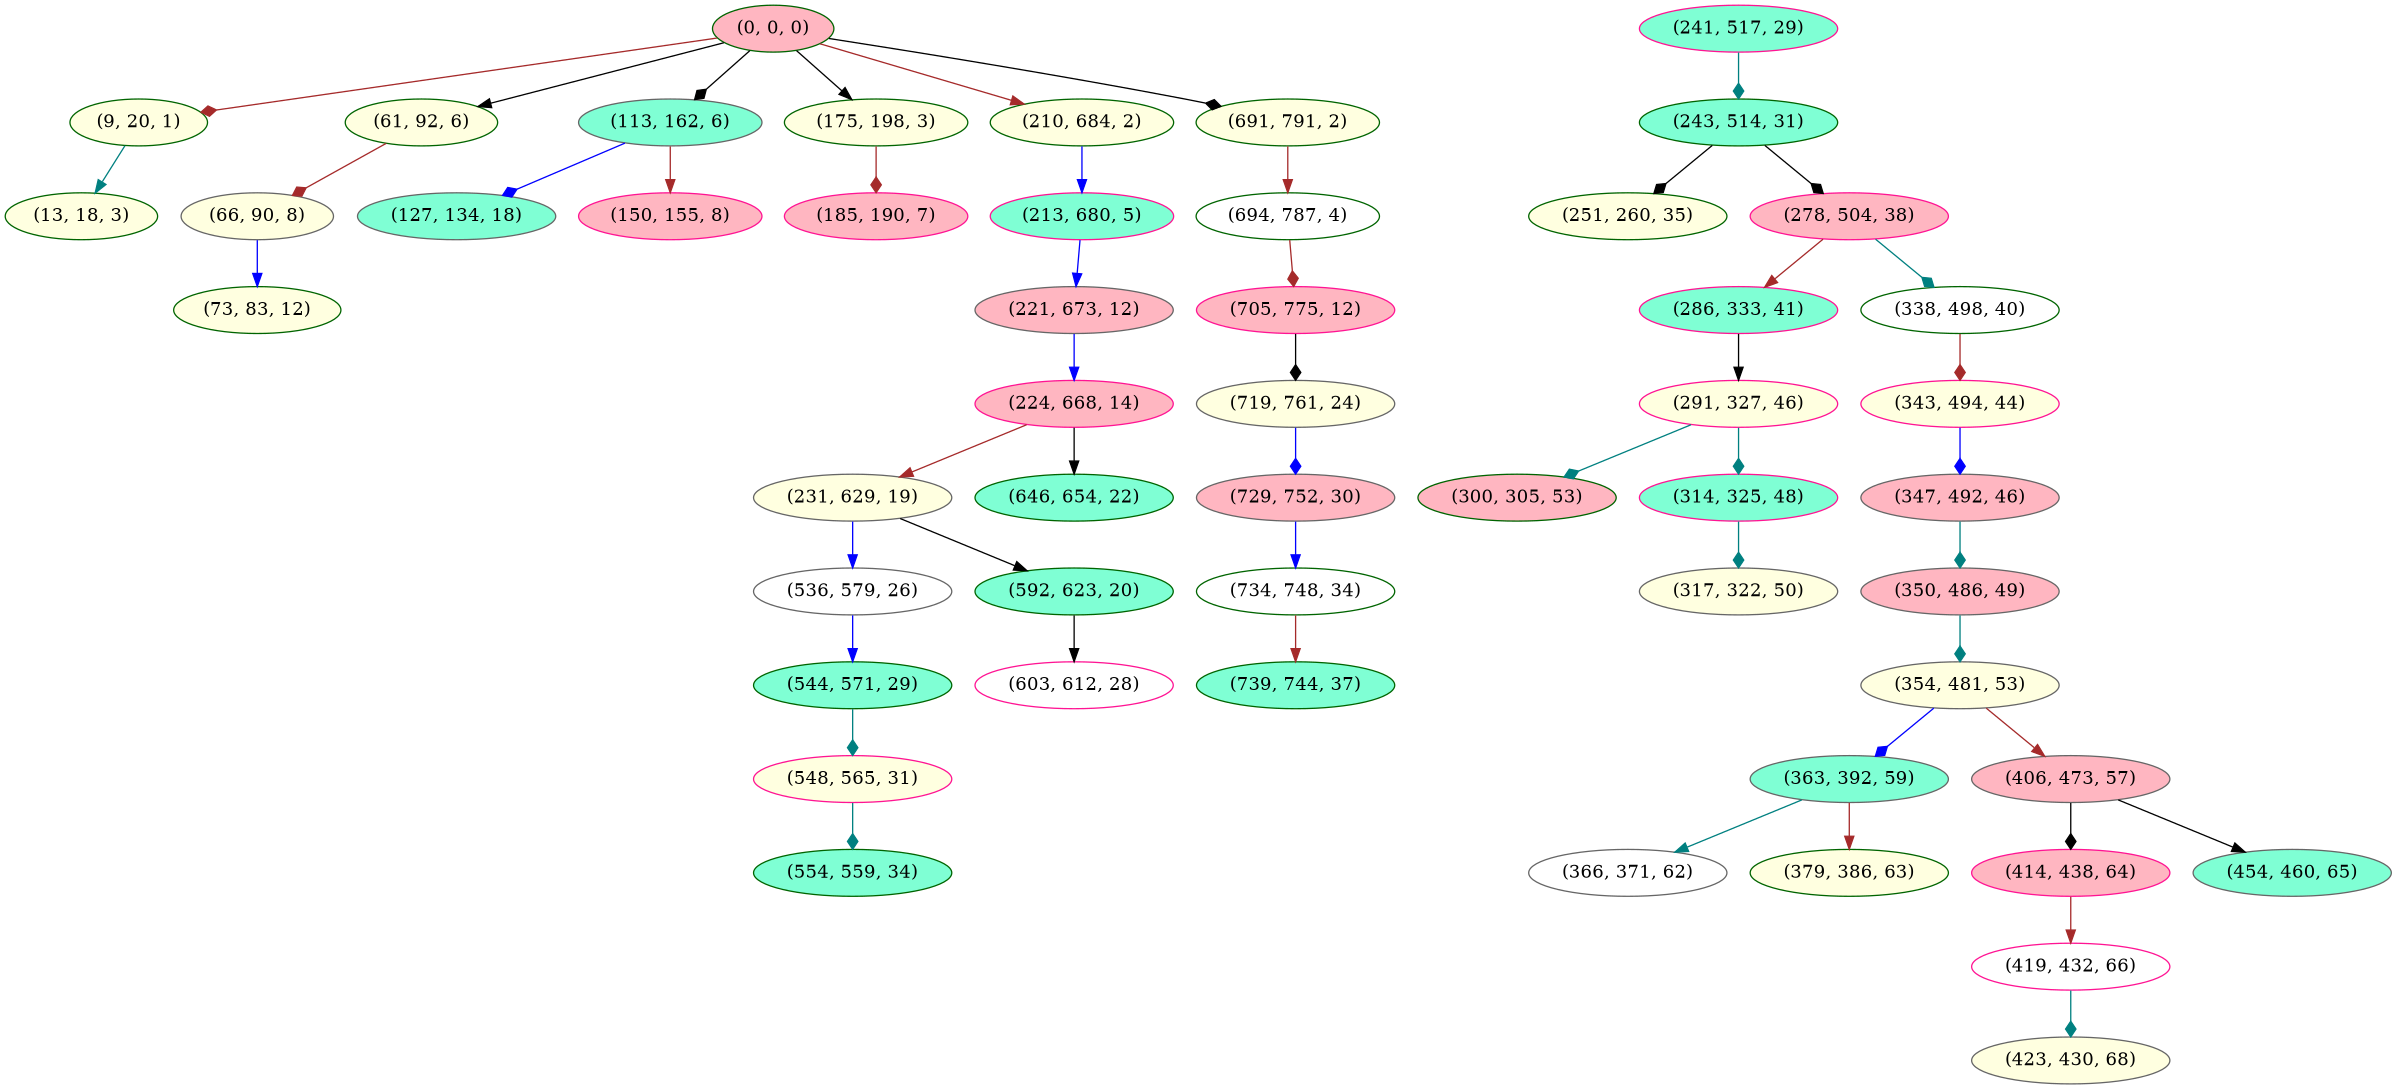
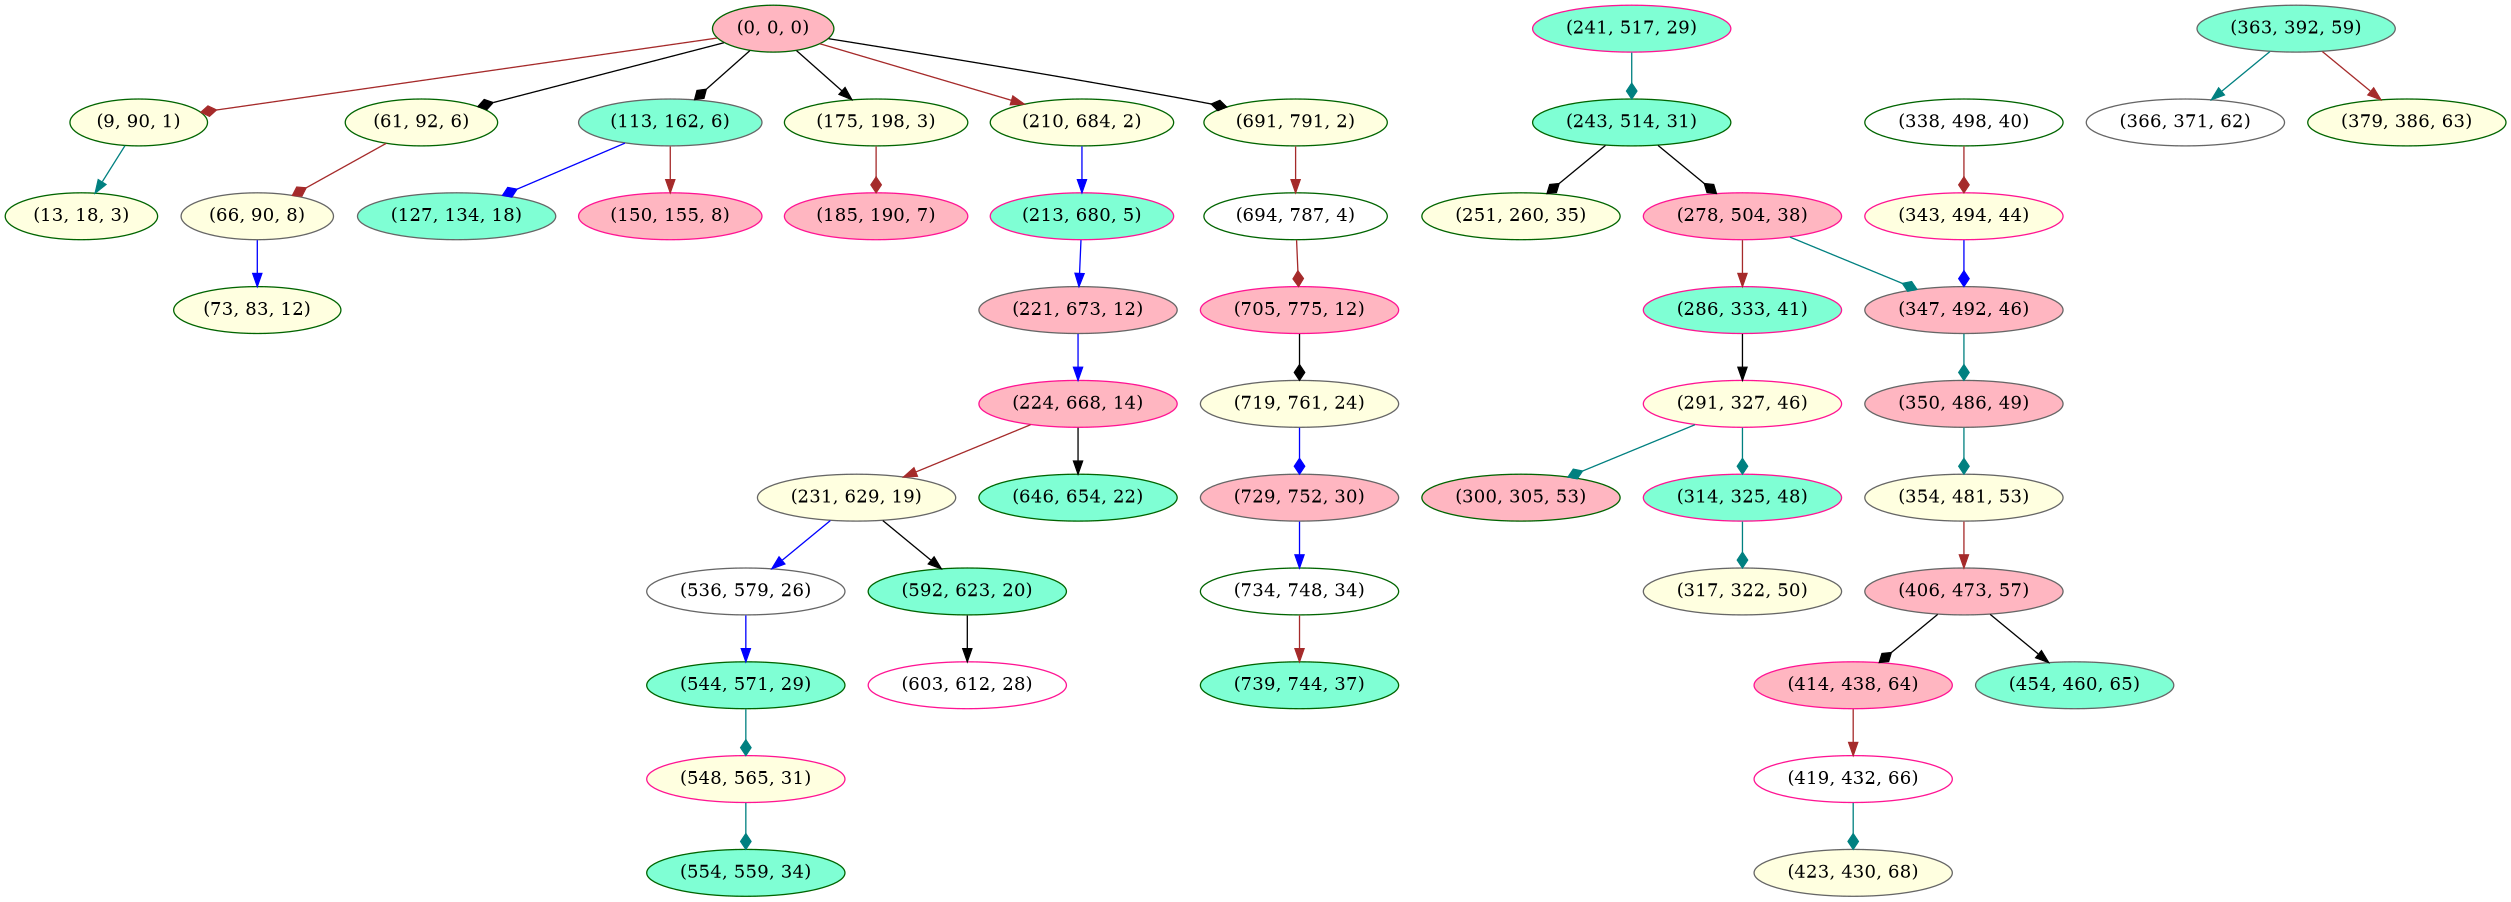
edge "(0, 0, 0)" -> "(61, 92, 6)": arrowhead normal -> diamond
node "(9, 20, 1)": label "(9, 20, 1)" -> "(9, 90, 1)"
edge "(278, 504, 38)" -> "(338, 498, 40)": now "(278, 504, 38)" -> "(347, 492, 46)"
edge "(354, 481, 53)" -> "(363, 392, 59)": removed
